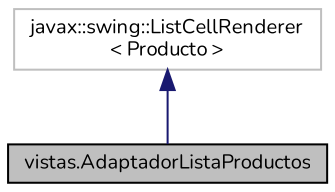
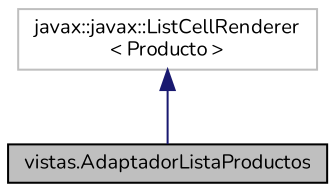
node "javax::swing::ListCellRenderer < Producto >": label "javax::swing::ListCellRenderer < Producto >" -> "javax::javax::ListCellRenderer < Producto >"
